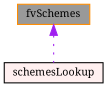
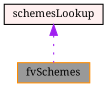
edge "schemesLookup" -> "fvSchemes": reversed
